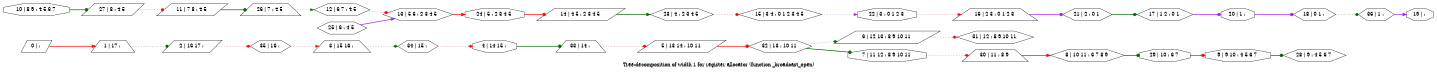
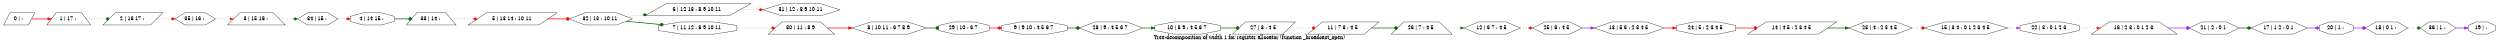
edge "12 | 6 7 : 4 5" -> "13 | 5 6 : 2 3 4 5": now "12 | 6 7 : 4 5" -> "25 | 6 : 4 5"
edge "28 | 9 : 4 5 6 7" -> "10 | 8 9 : 4 5 6 7": added
